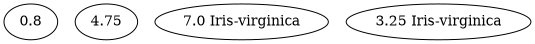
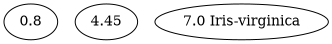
node "4.75": label "4.75" -> "4.45"
node "3.25 Iris-virginica": removed
